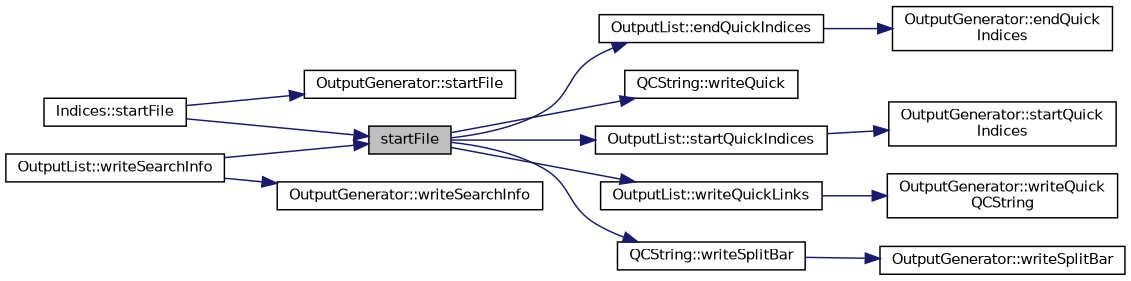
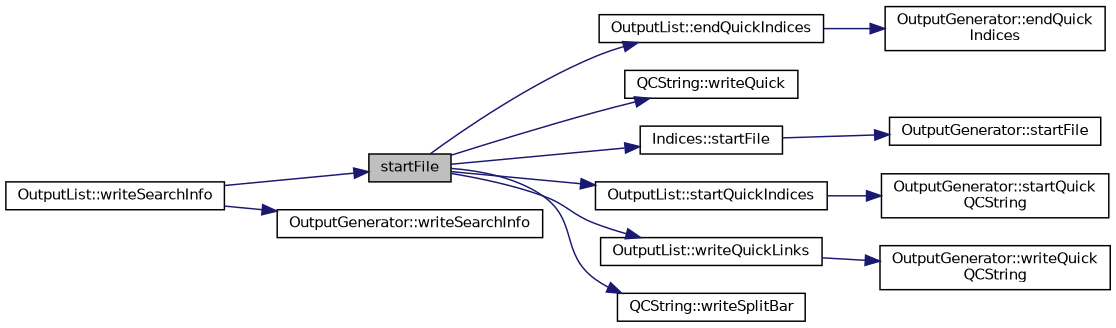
node "OutputGenerator::startQuick Indices": label "OutputGenerator::startQuick Indices" -> "OutputGenerator::startQuick QCString"
edge "Indices::startFile" -> "startFile": reversed
node "OutputGenerator::writeSplitBar": removed
